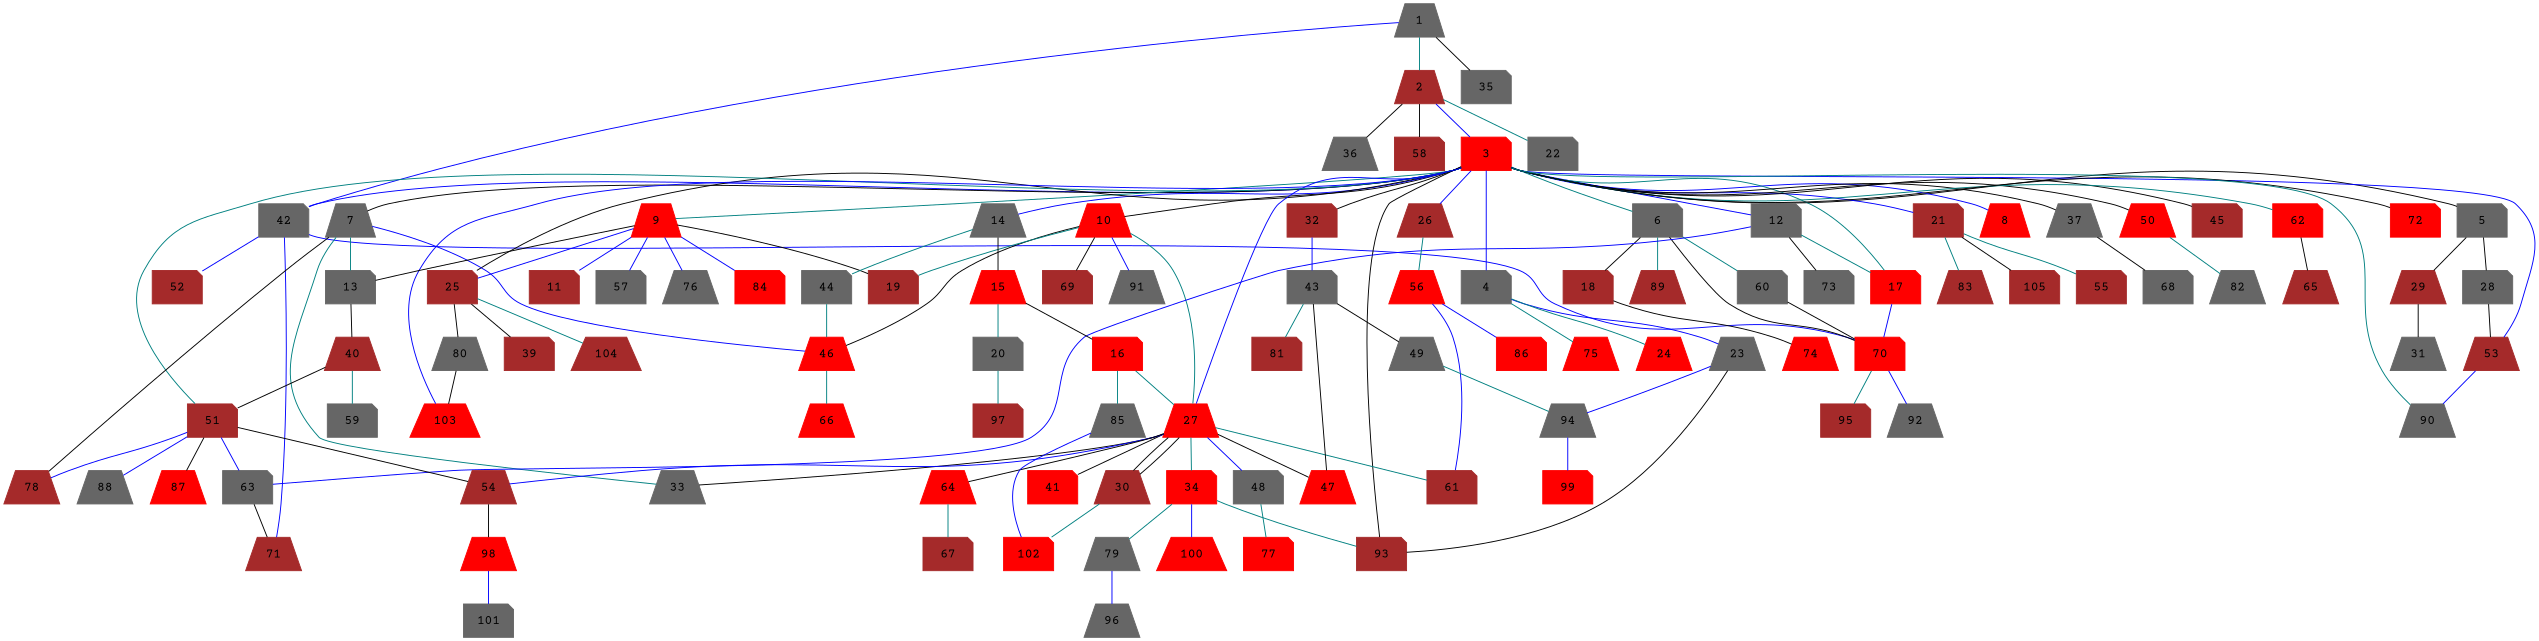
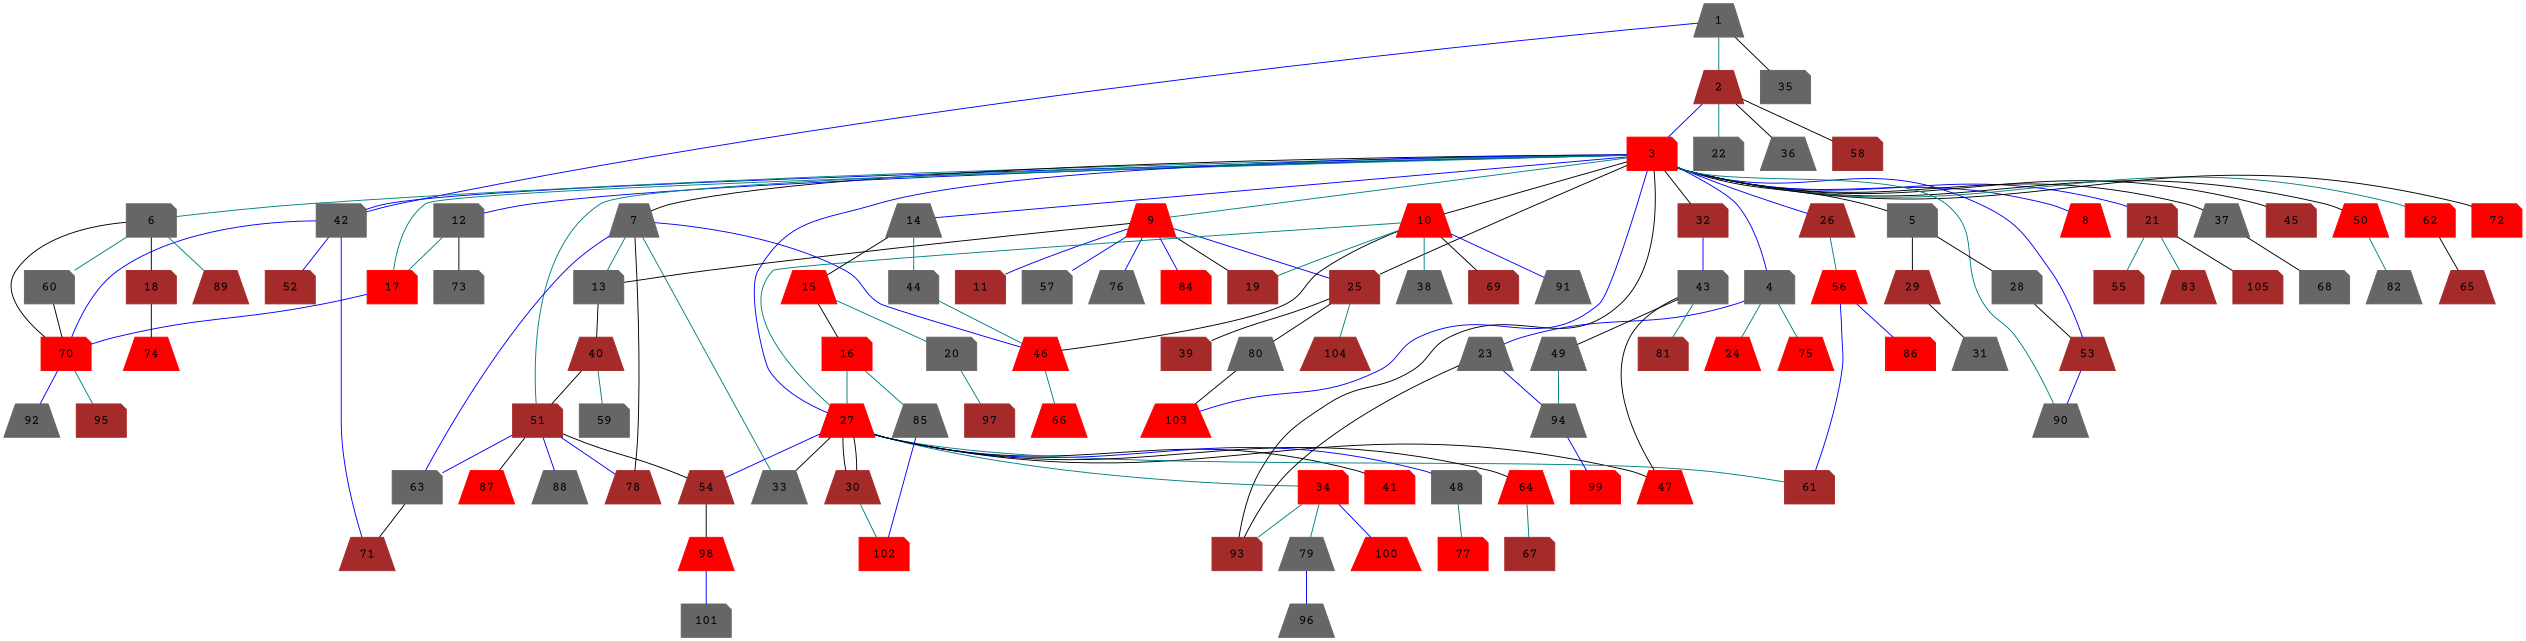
node "38": added
edge "12" -- "63": now "7" -- "63"
